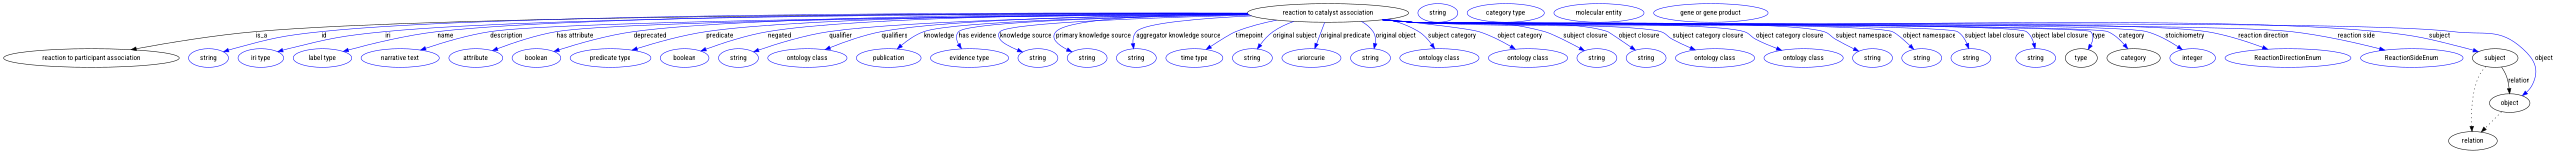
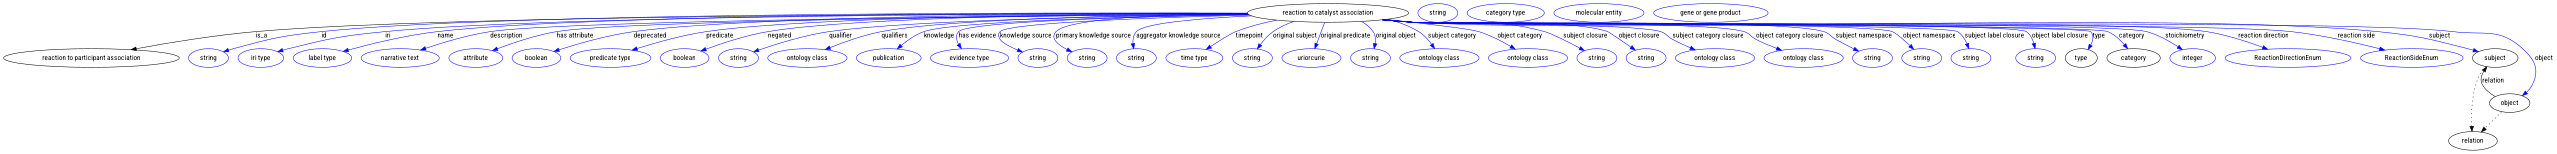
edge "subject" -> "object": reversed
